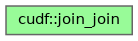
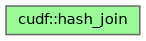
node "cudf::join_join": label "cudf::join_join" -> "cudf::hash_join"
